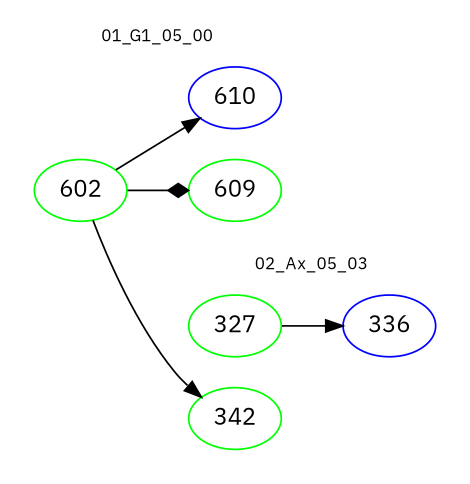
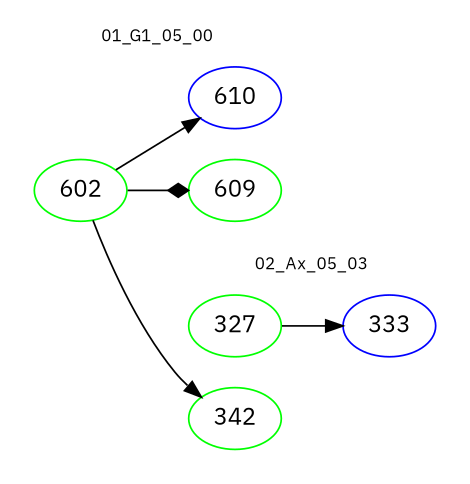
node "336": label "336" -> "333"
